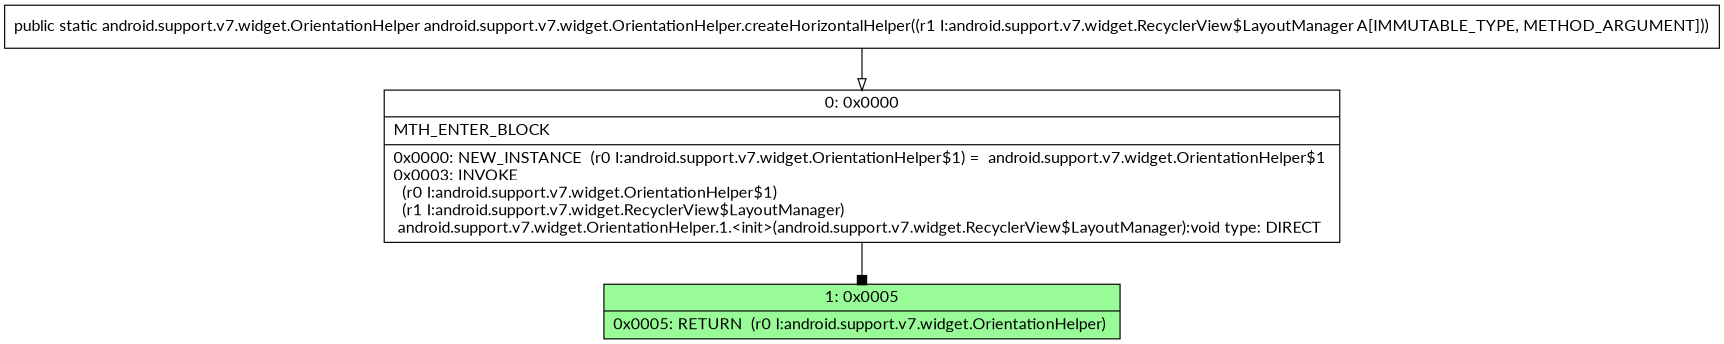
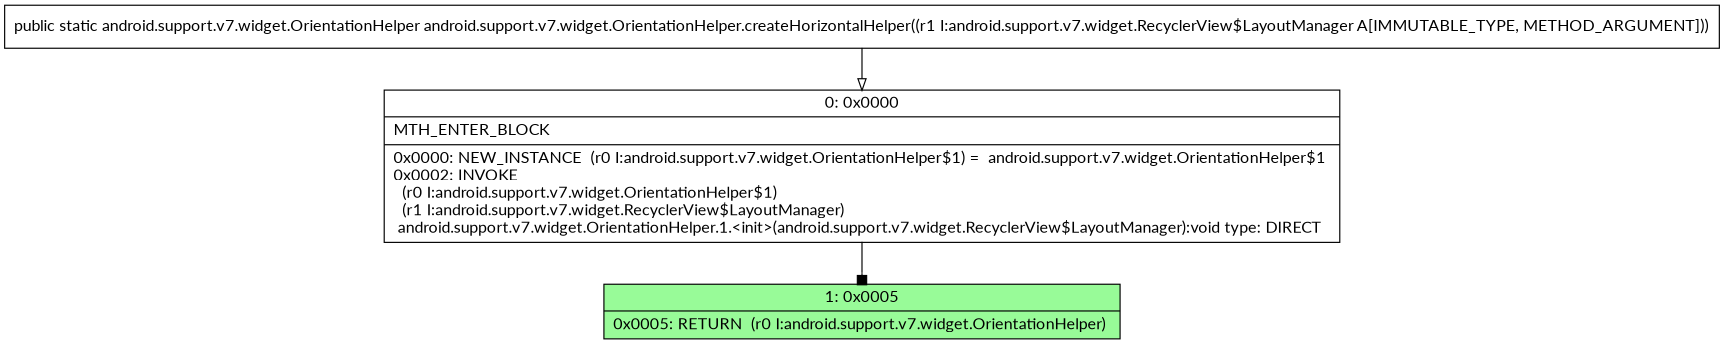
node "0: 0x0000": text "0x0003: INVOKE" -> "0x0002: INVOKE"
